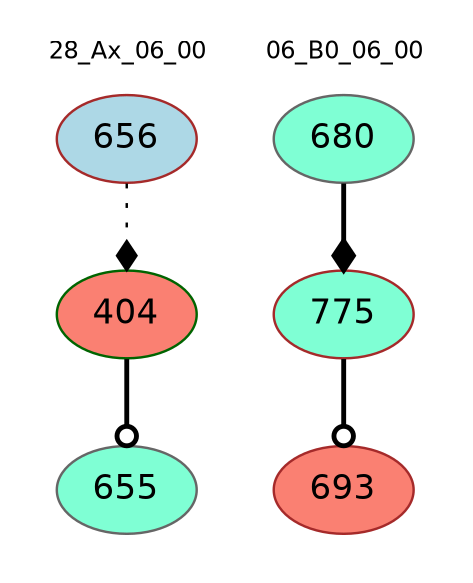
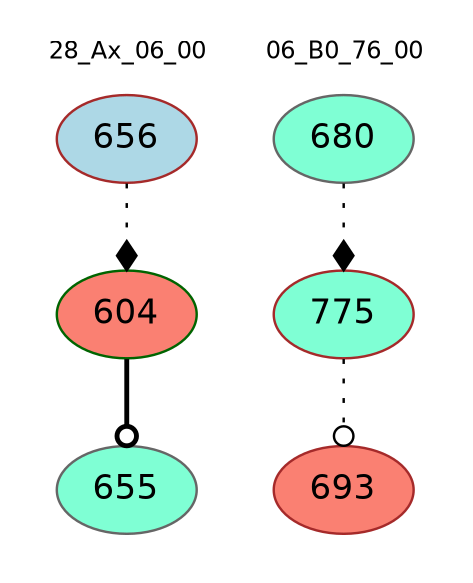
cluster "06_B0_06_00": label "06_B0_06_00" -> "06_B0_76_00"
edge "680" -> "775": style bold -> dotted
node "404": label "404" -> "604"
edge "775" -> "693": style bold -> dotted
